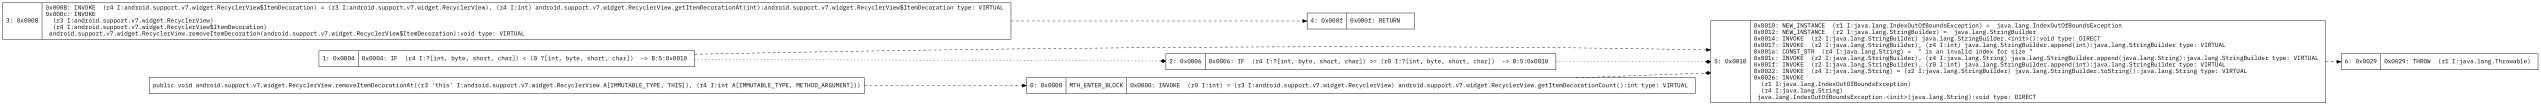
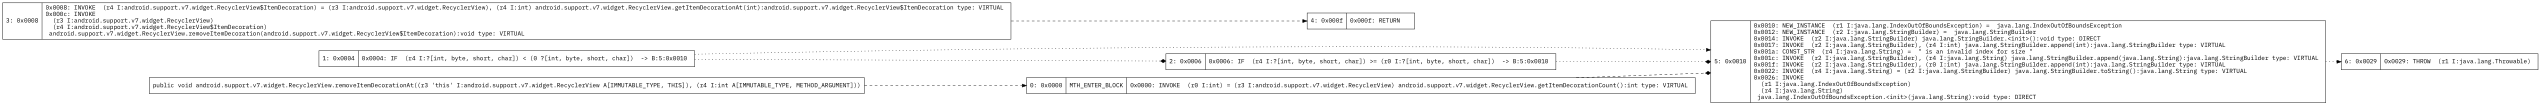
edge "1: 0x0004" -> "5: 0x0010": style dashed -> dotted
edge "5: 0x0010" -> "6: 0x0029": style dashed -> dotted
